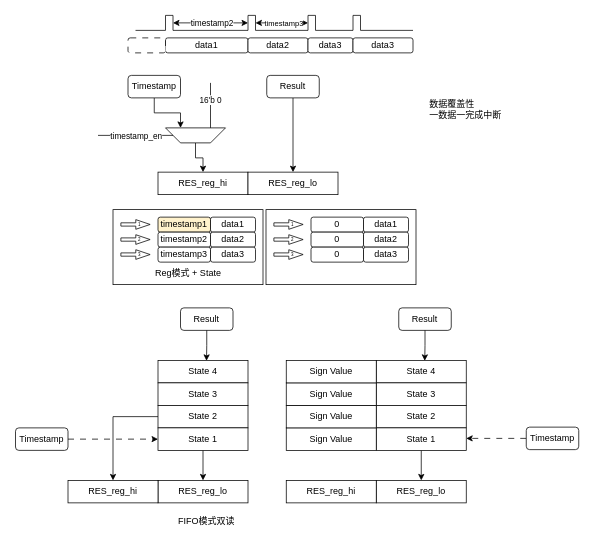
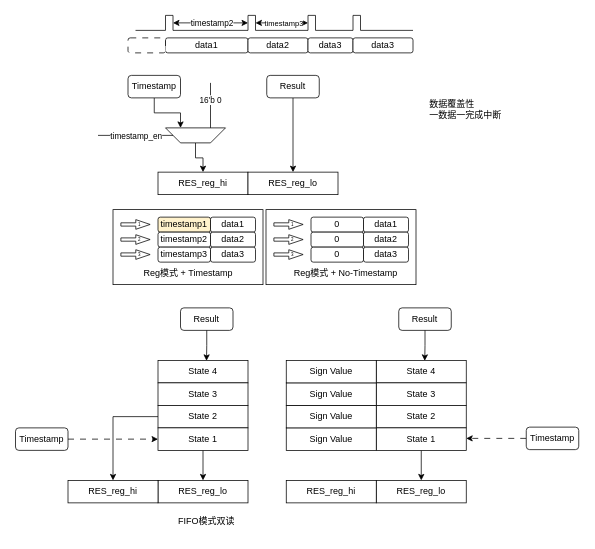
node "Reg模式 + State": label "Reg模式 + State" -> "Reg模式 + Timestamp"
node "Reg模式 + No-Timestamp": added
